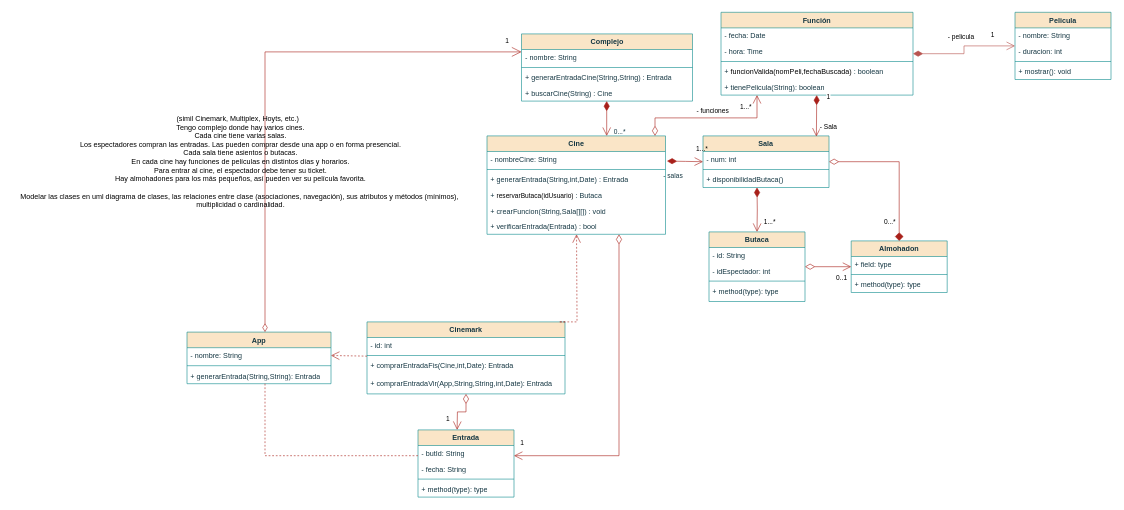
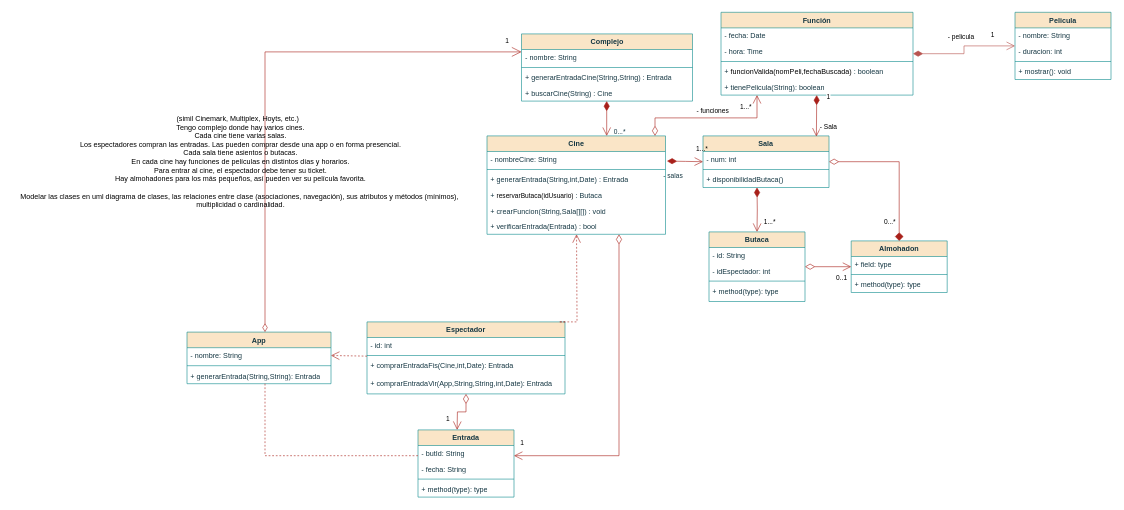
node "Cinemark": label "Cinemark" -> "Espectador"
